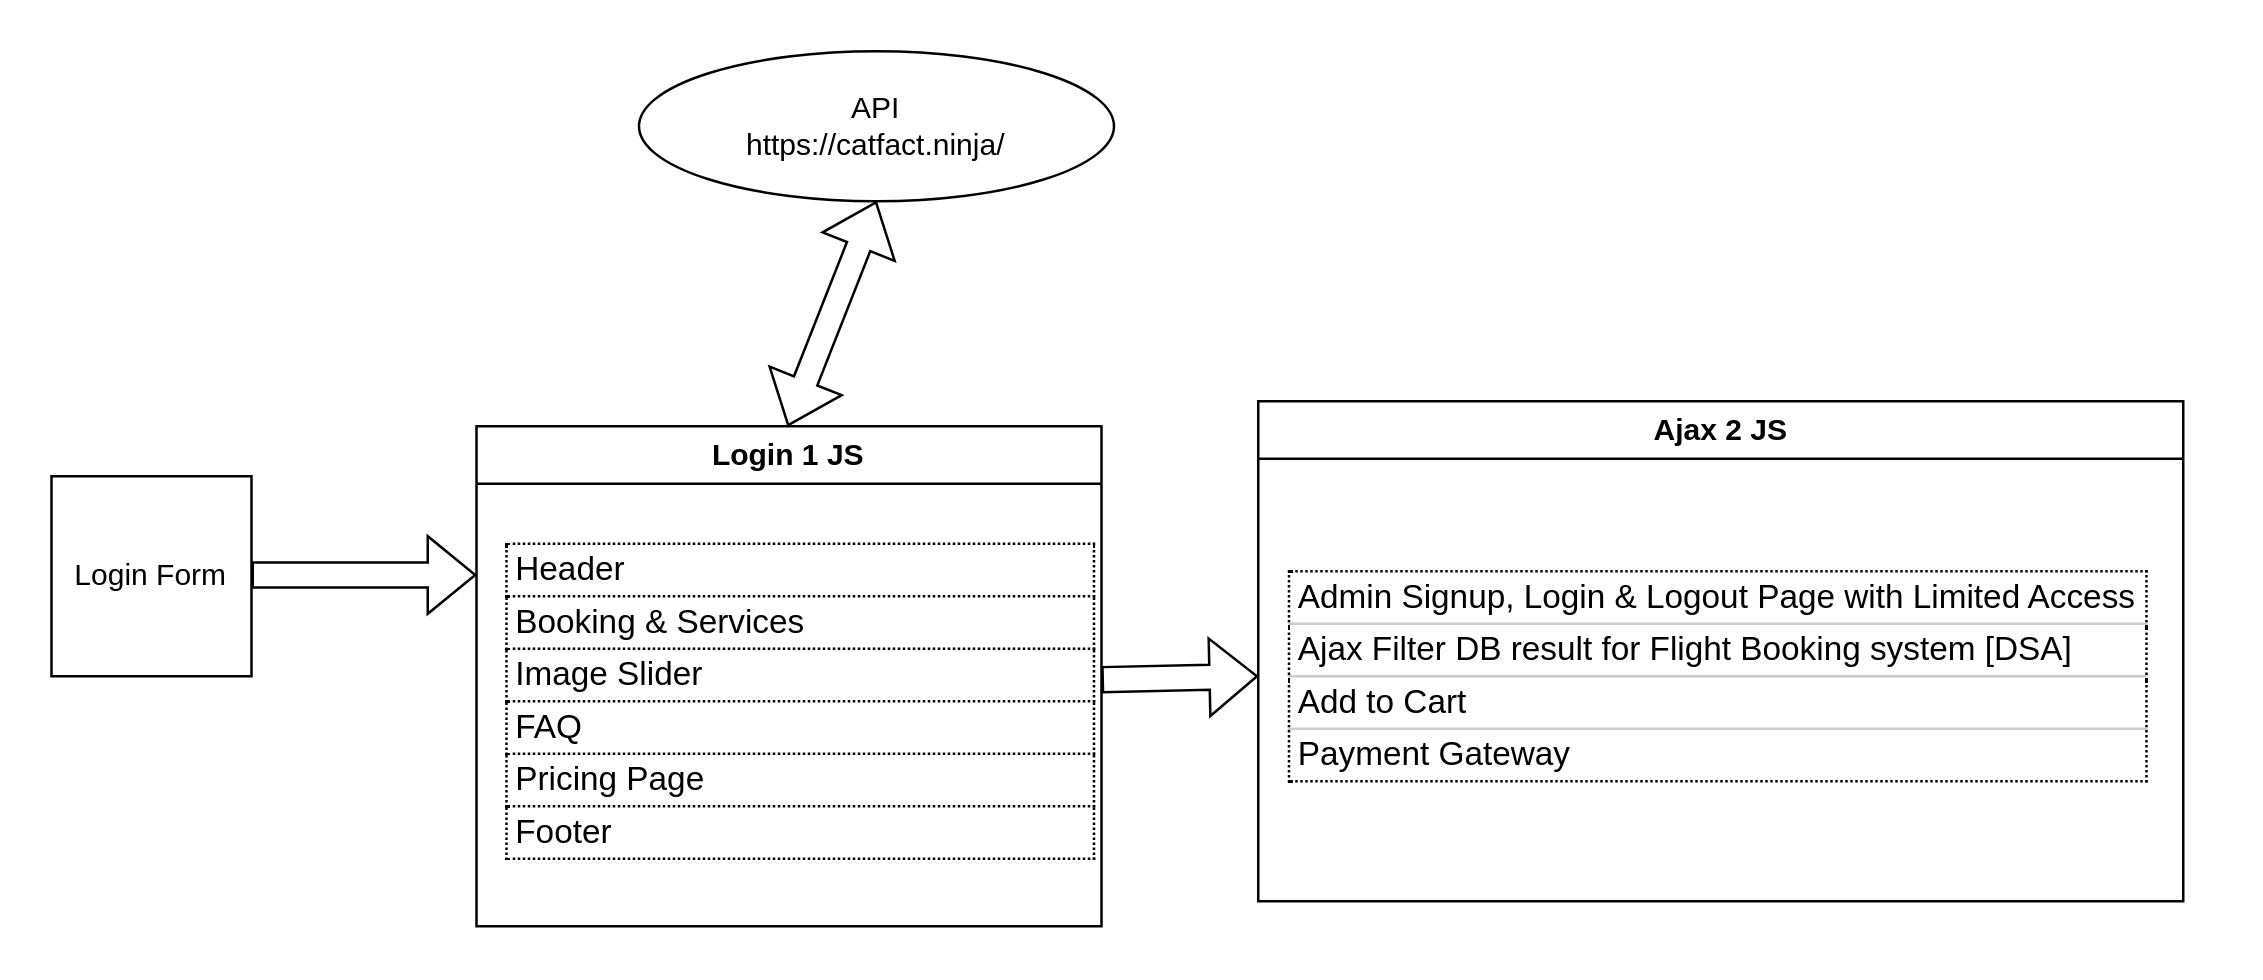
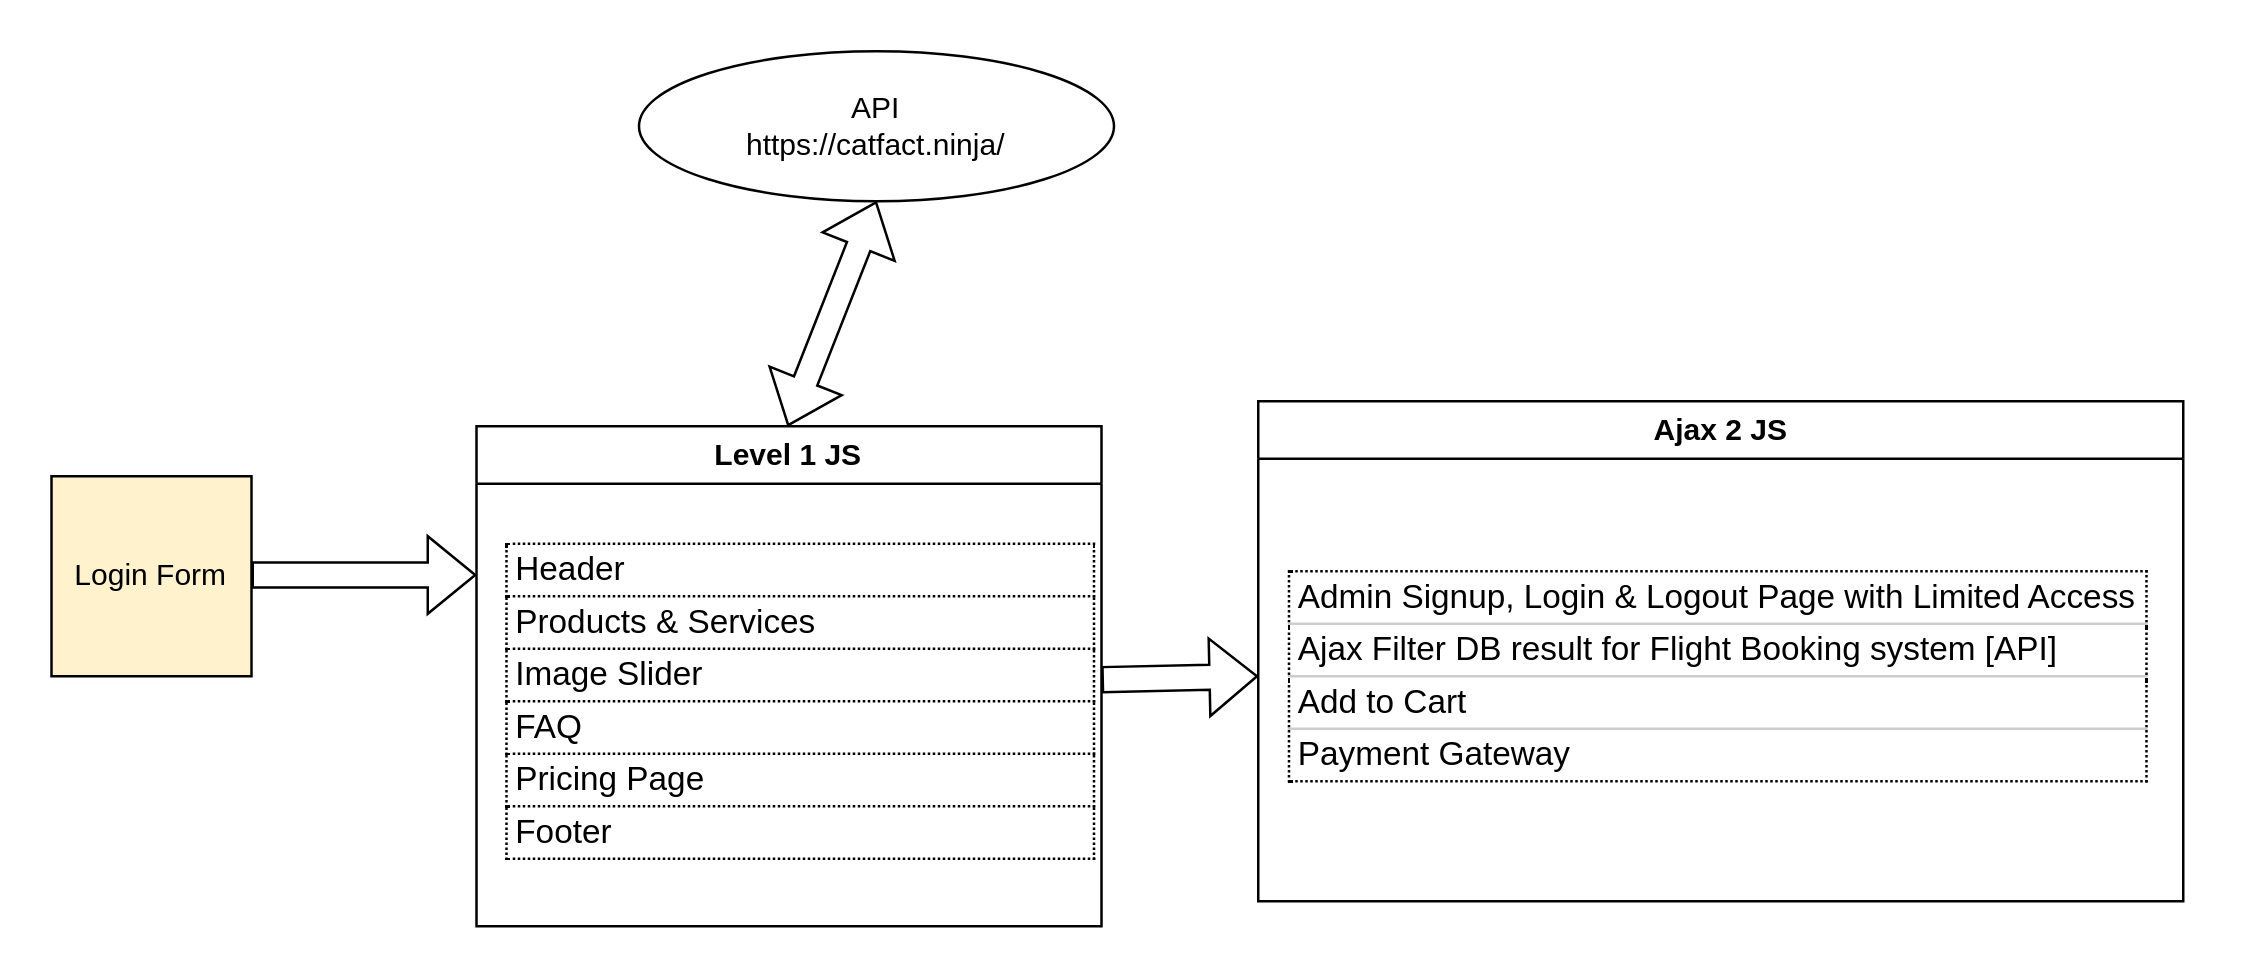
node "Login 1 JS": label "Login 1 JS" -> "Level 1 JS"
node "Login Form": fillcolor #ffffff -> #fff2cc
node "Header Booking & Services Image Slider FAQ Pricing Page Footer": label "Header Booking & Services Image Slider FAQ Pricing Page Footer" -> "Header Products & Services Image Slider FAQ Pricing Page Footer"
node "Admin Signup, Login & Logout Page with Limited Access Ajax Filter DB result for Flight Booking system [DSA] Add to Cart Payment Gateway": label "Admin Signup, Login & Logout Page with Limited Access Ajax Filter DB result for Flight Booking system [DSA] Add to Cart Payment Gateway" -> "Admin Signup, Login & Logout Page with Limited Access Ajax Filter DB result for Flight Booking system [API] Add to Cart Payment Gateway"
